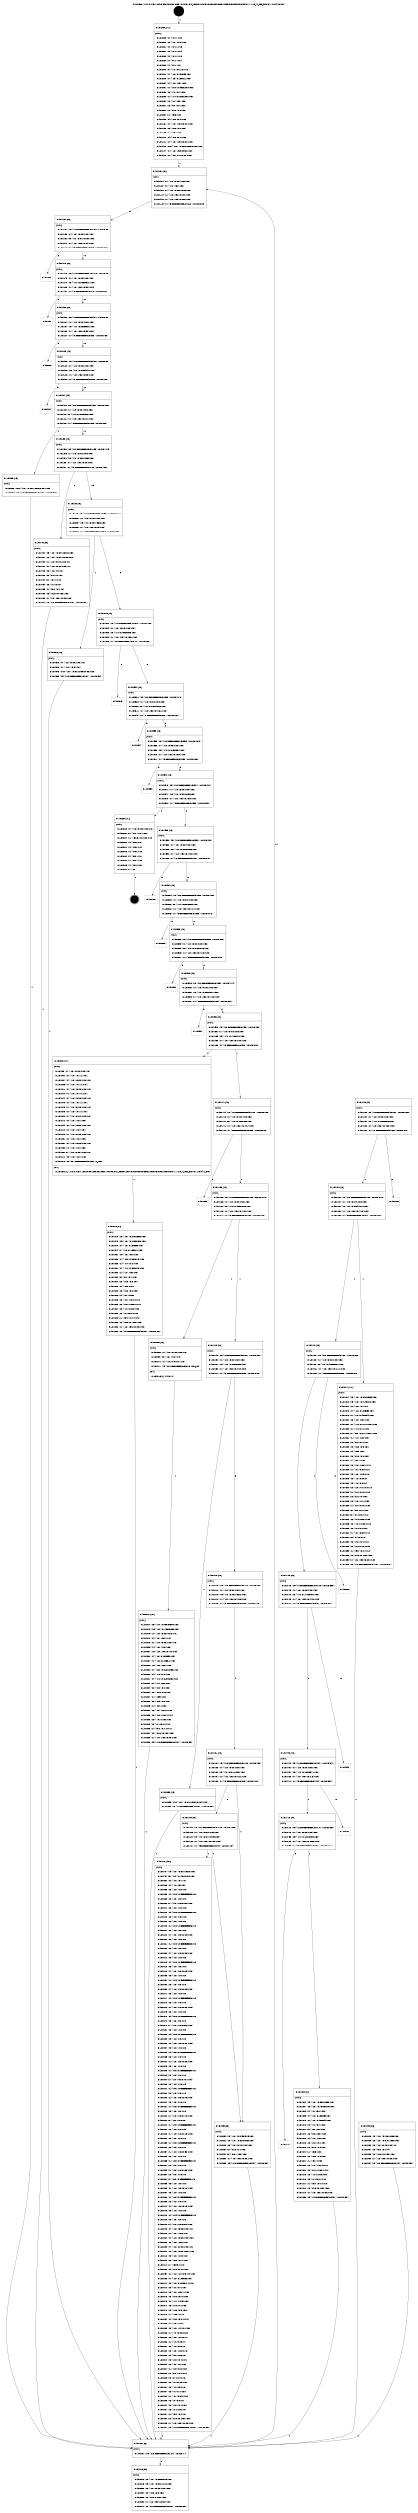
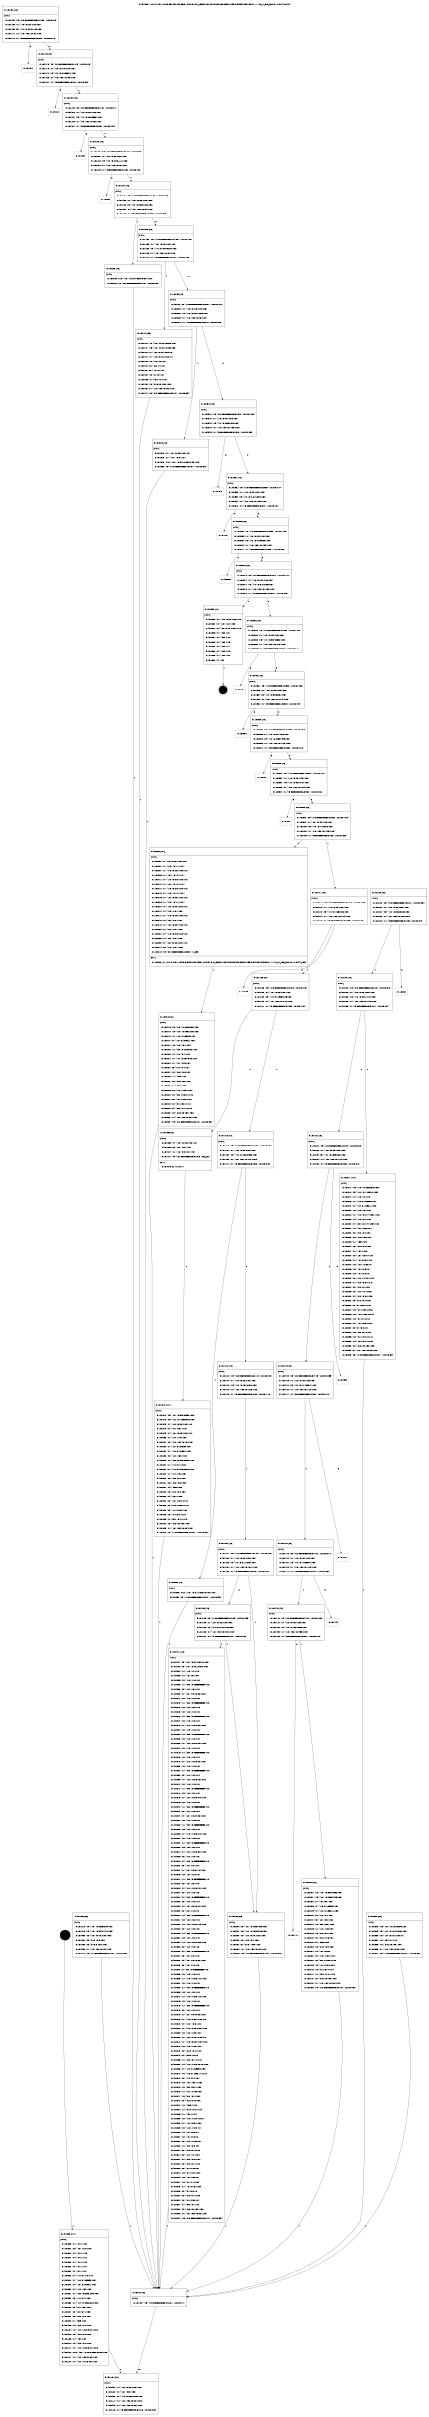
edge "0x401434 [32]" -> "0x401454 [28]": removed, label "12"
edge "0x402287 [5]" -> "0x401c49 [30]": reversed
